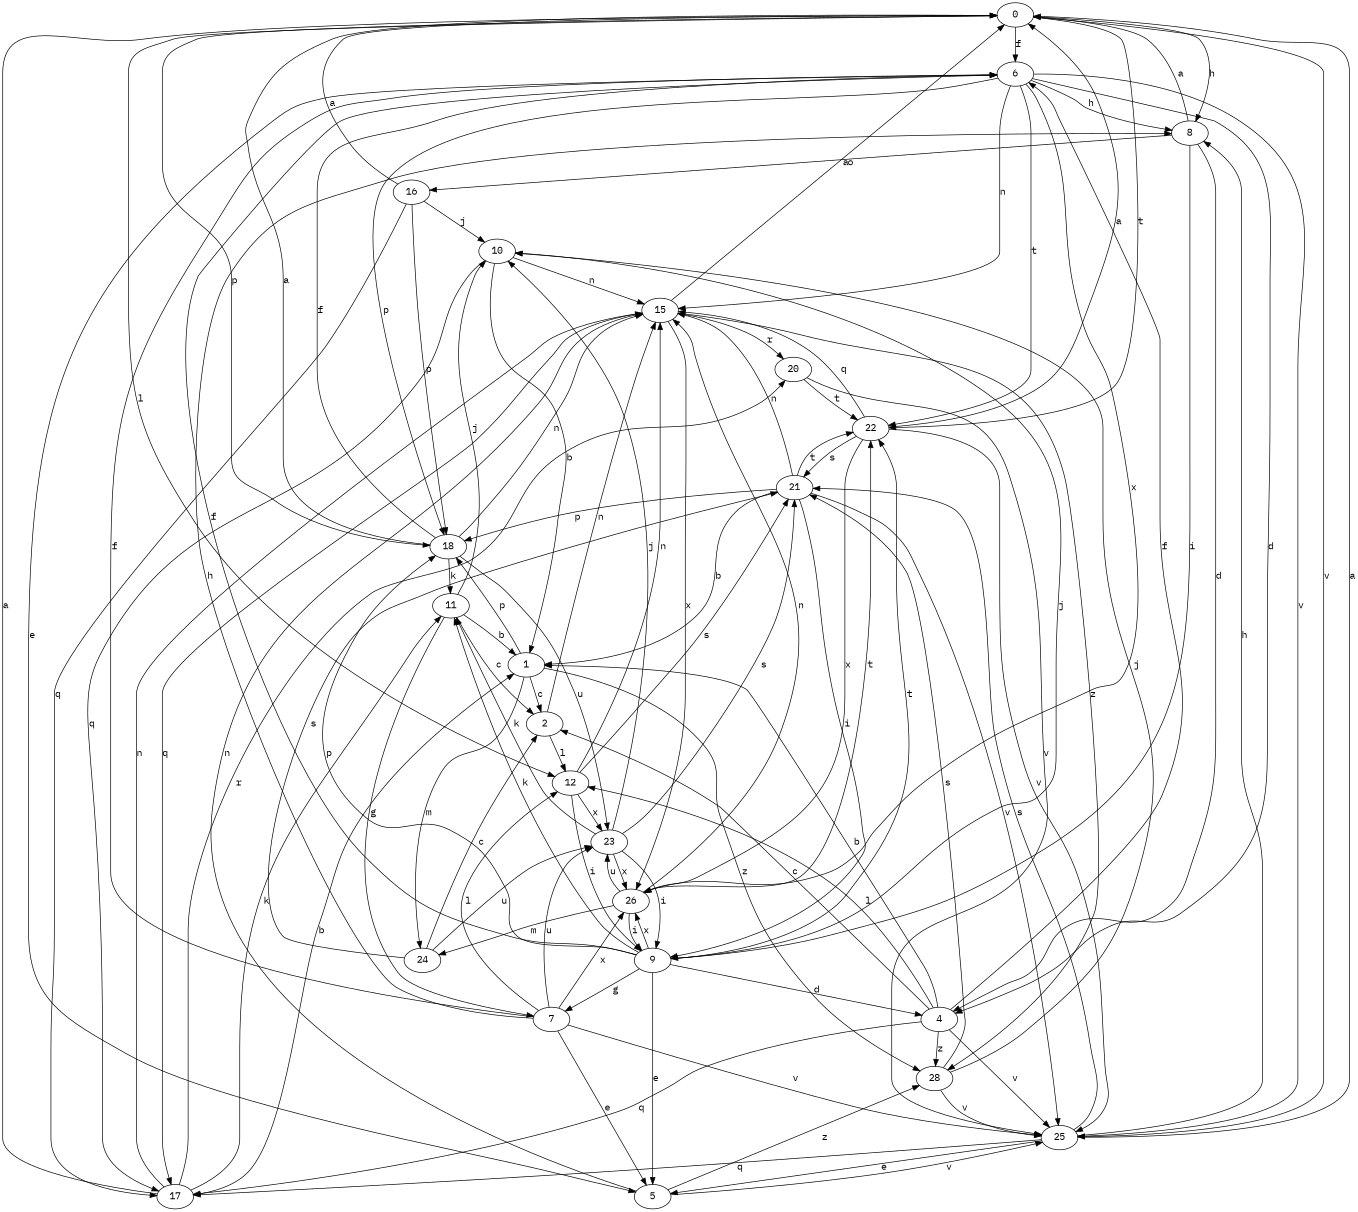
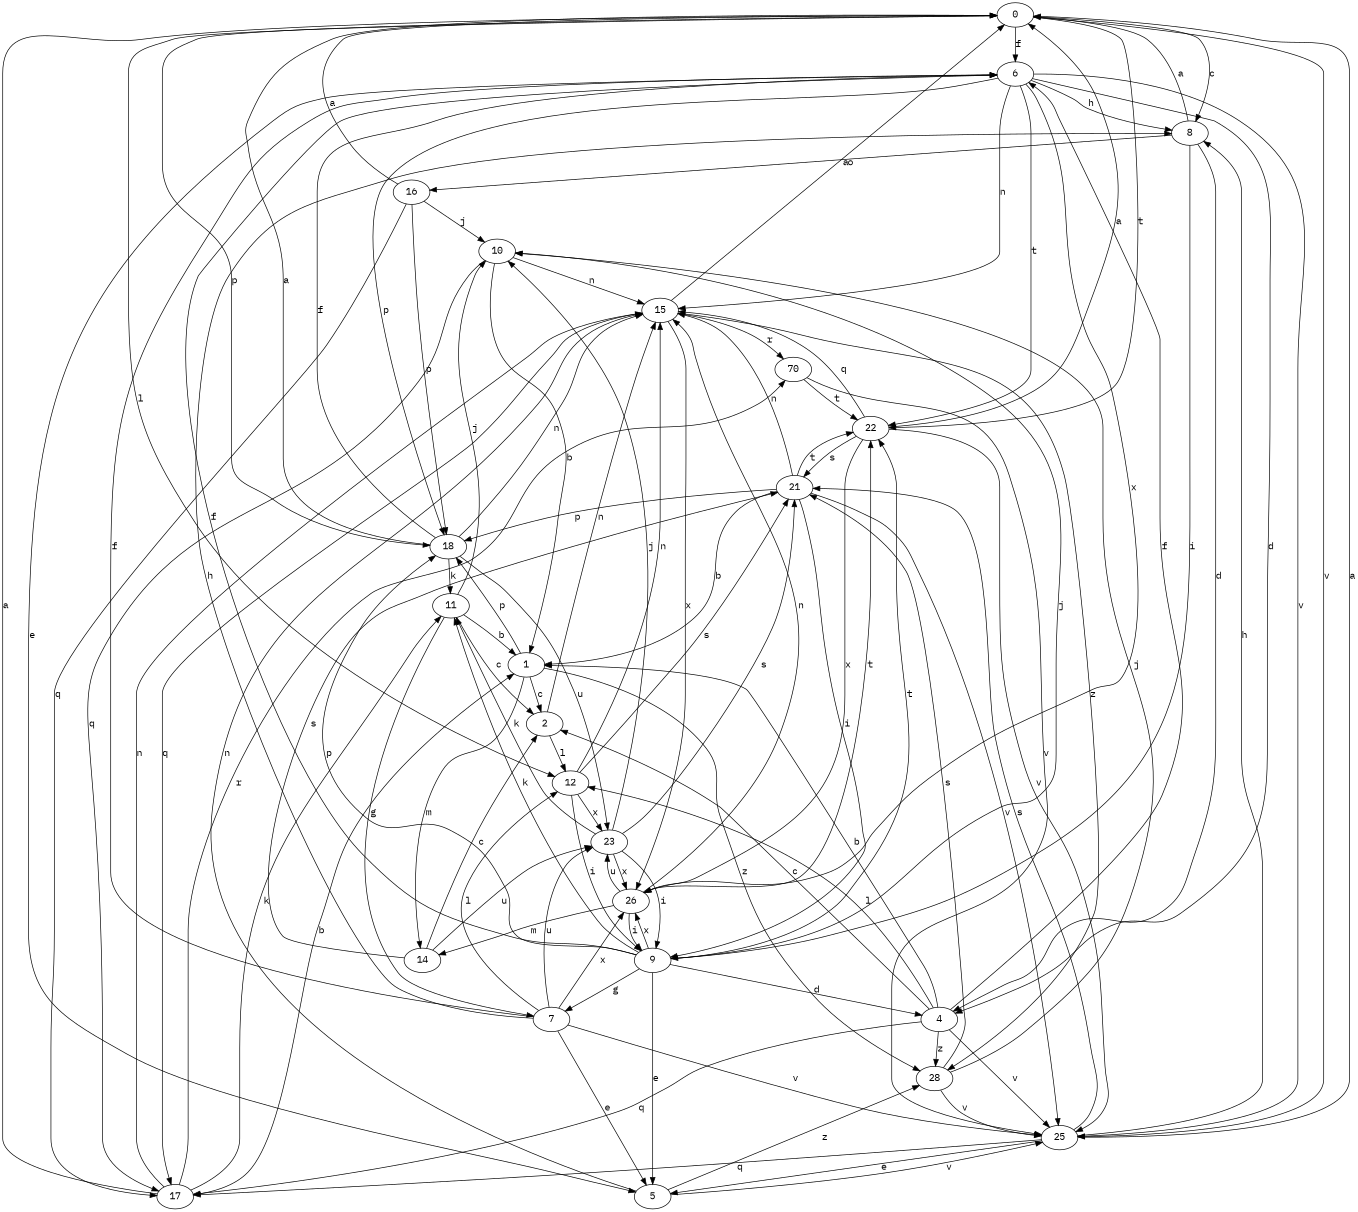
edge "0" -> "8": label "h" -> "c"
node "20": label "20" -> "70"
node "24": label "24" -> "14"
